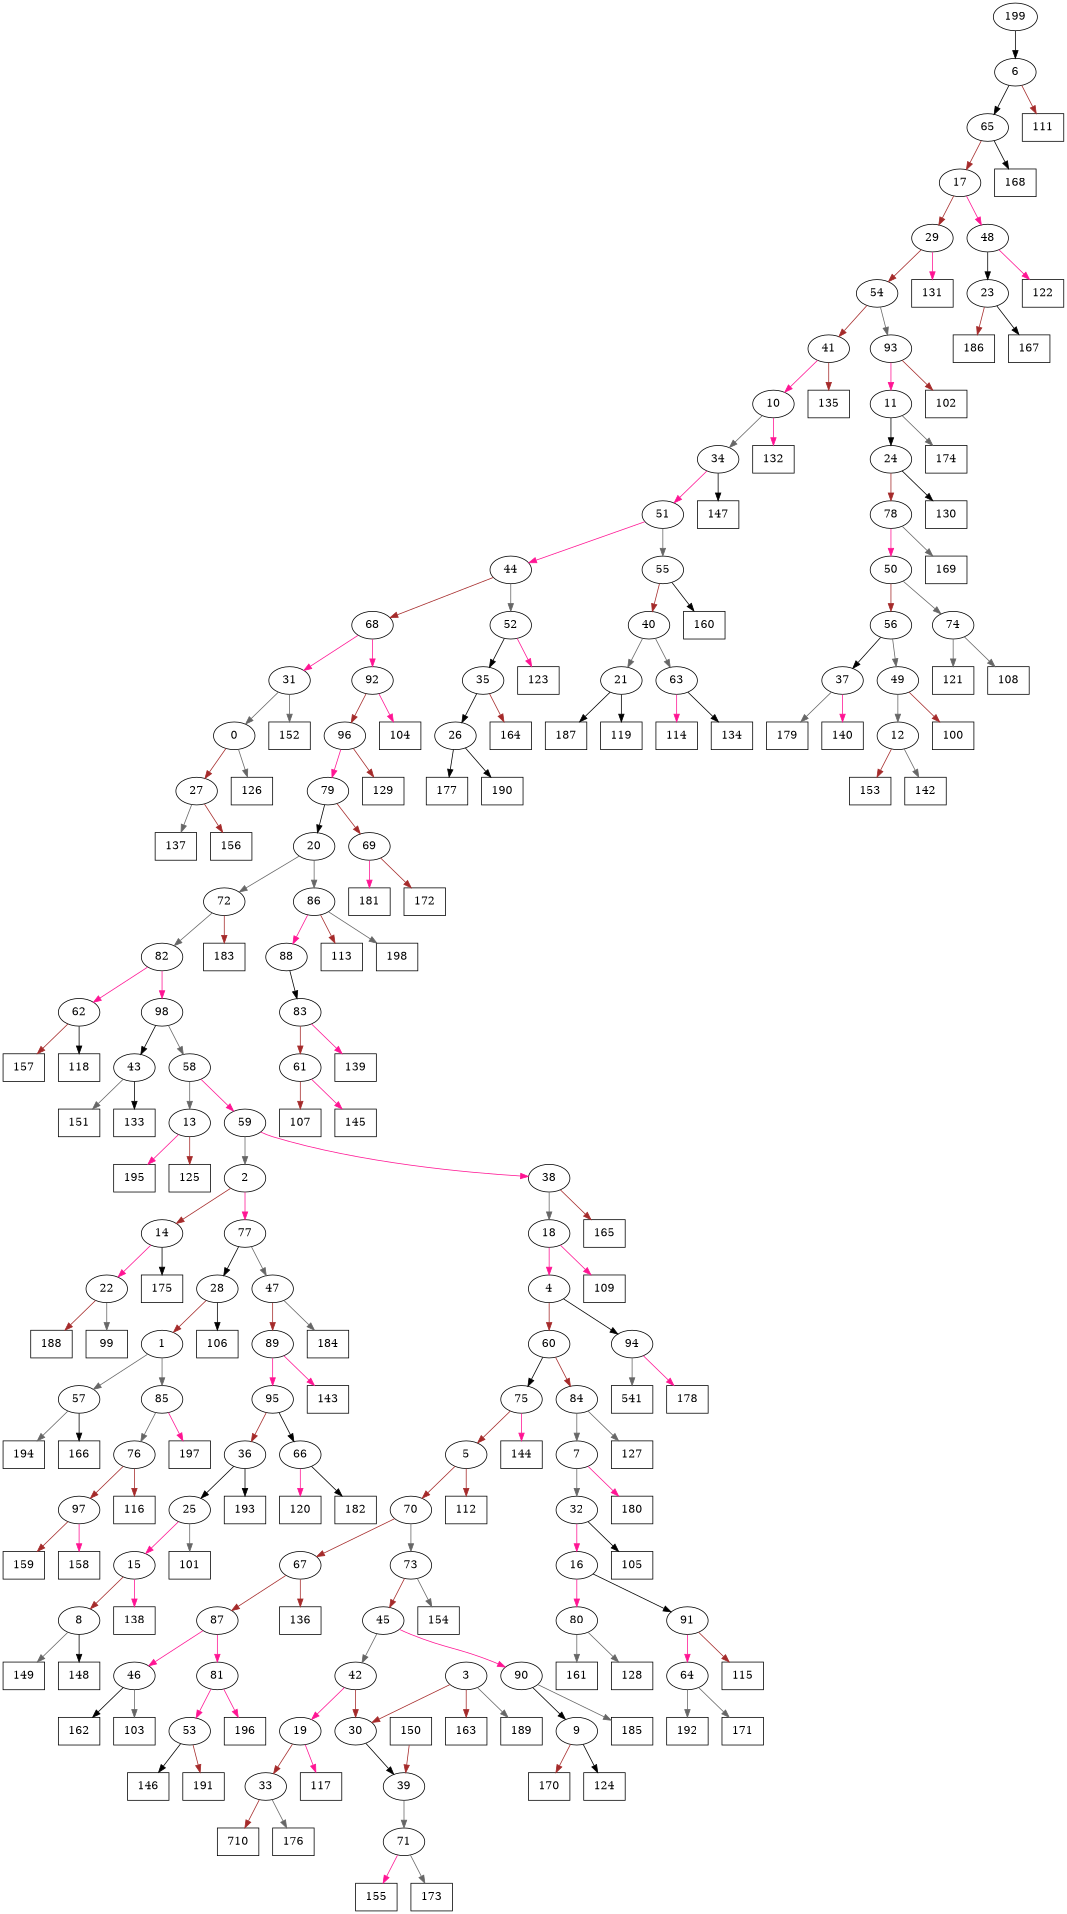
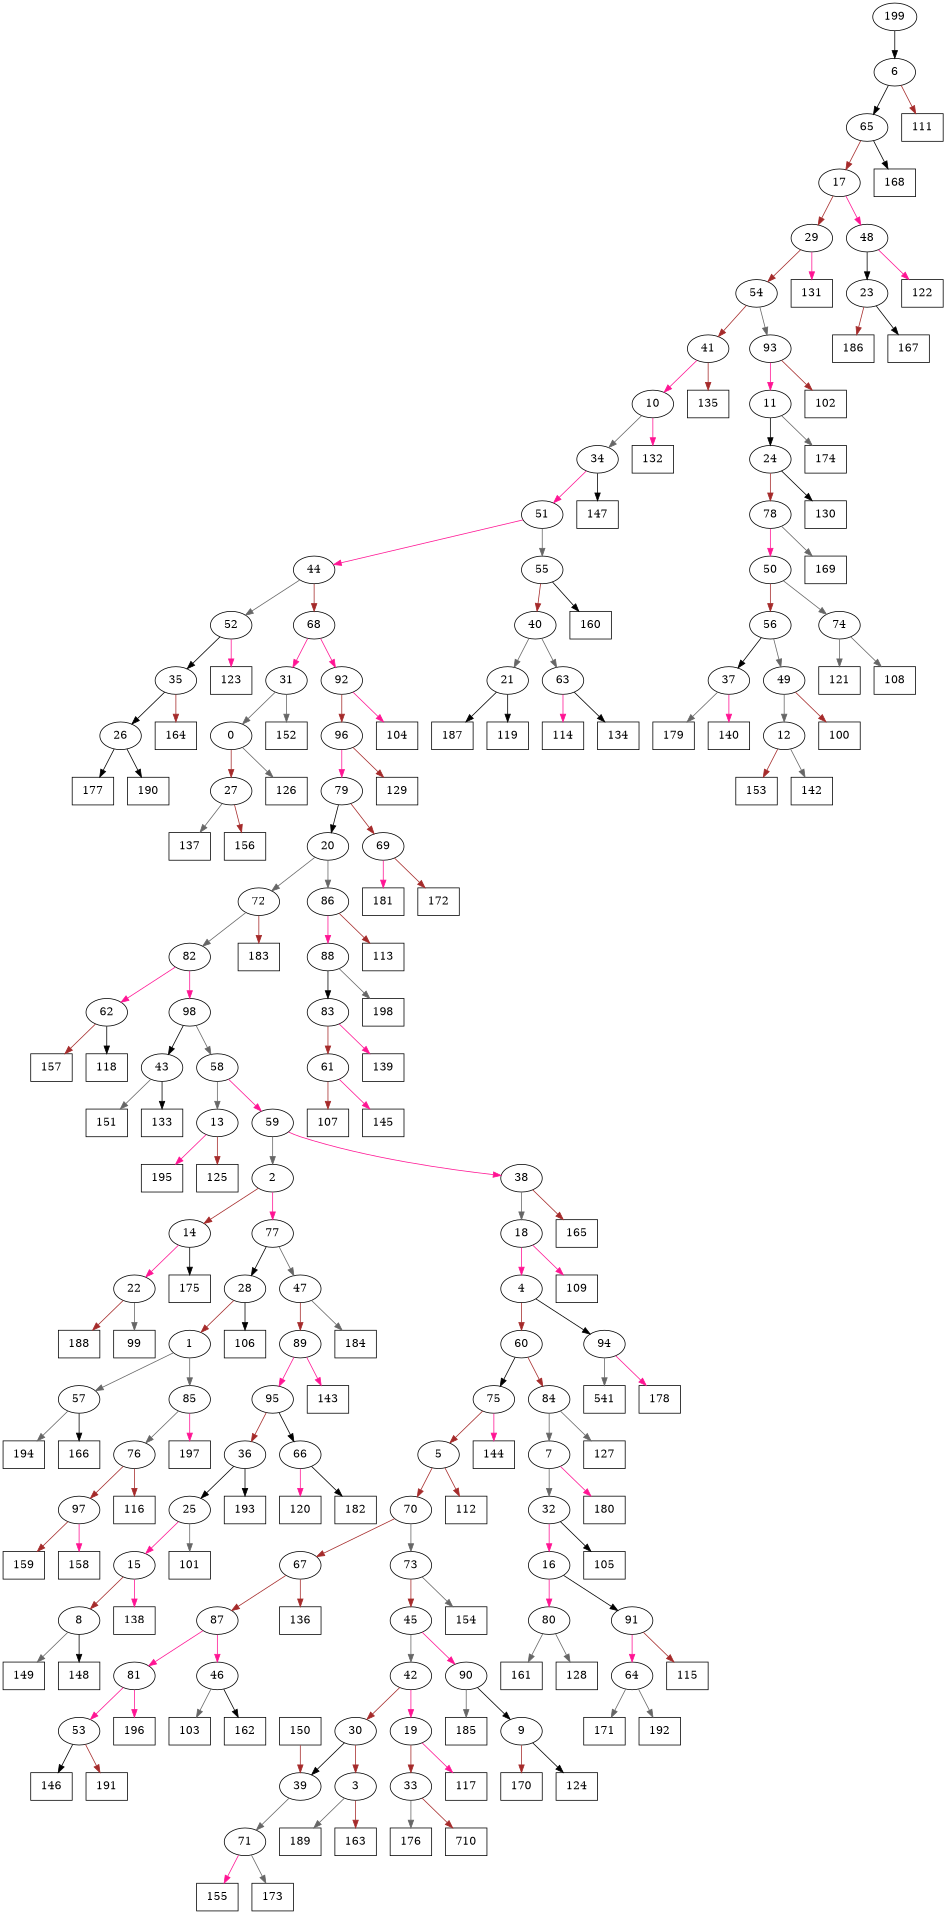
edge "86" -> "198": now "88" -> "198"
edge "3" -> "30": reversed
